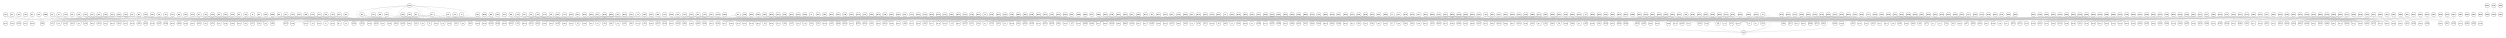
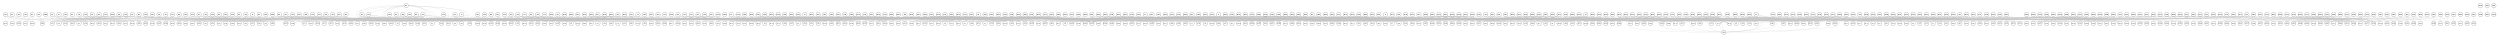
node "x213": removed
